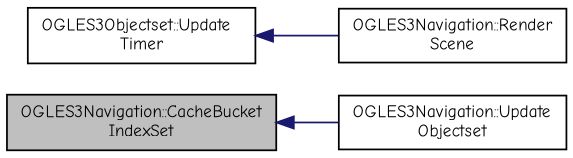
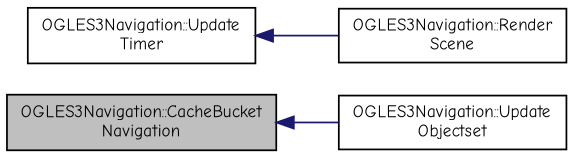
node "OGLES3Objectset::Update Timer": label "OGLES3Objectset::Update Timer" -> "OGLES3Navigation::Update Timer"
node "OGLES3Navigation::CacheBucket IndexSet": label "OGLES3Navigation::CacheBucket IndexSet" -> "OGLES3Navigation::CacheBucket Navigation"
